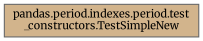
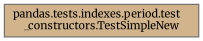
node "pandas.period.indexes.period.test _constructors.TestSimpleNew": label "pandas.period.indexes.period.test _constructors.TestSimpleNew" -> "pandas.tests.indexes.period.test _constructors.TestSimpleNew"
